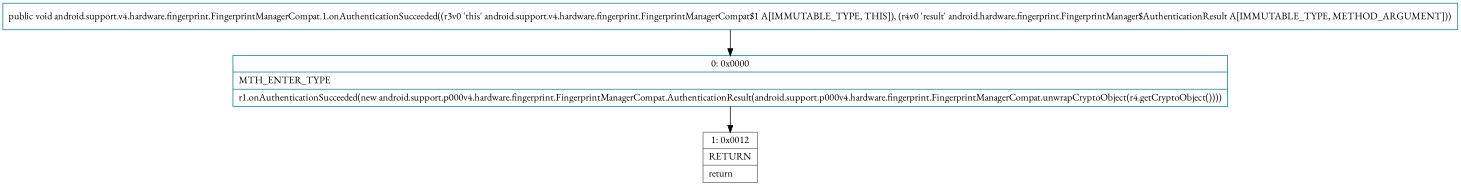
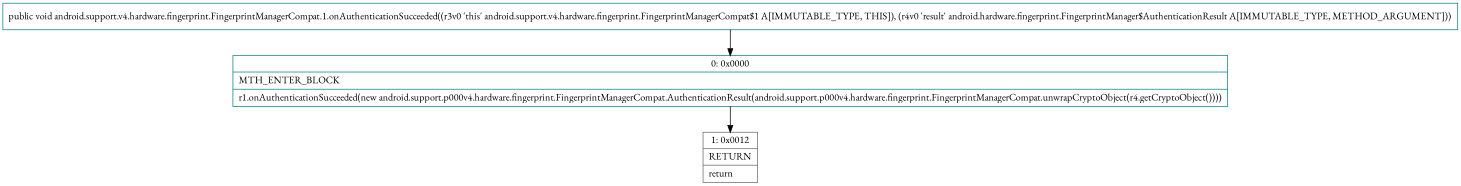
node "0: 0x0000": text "MTH_ENTER_TYPE" -> "MTH_ENTER_BLOCK"
